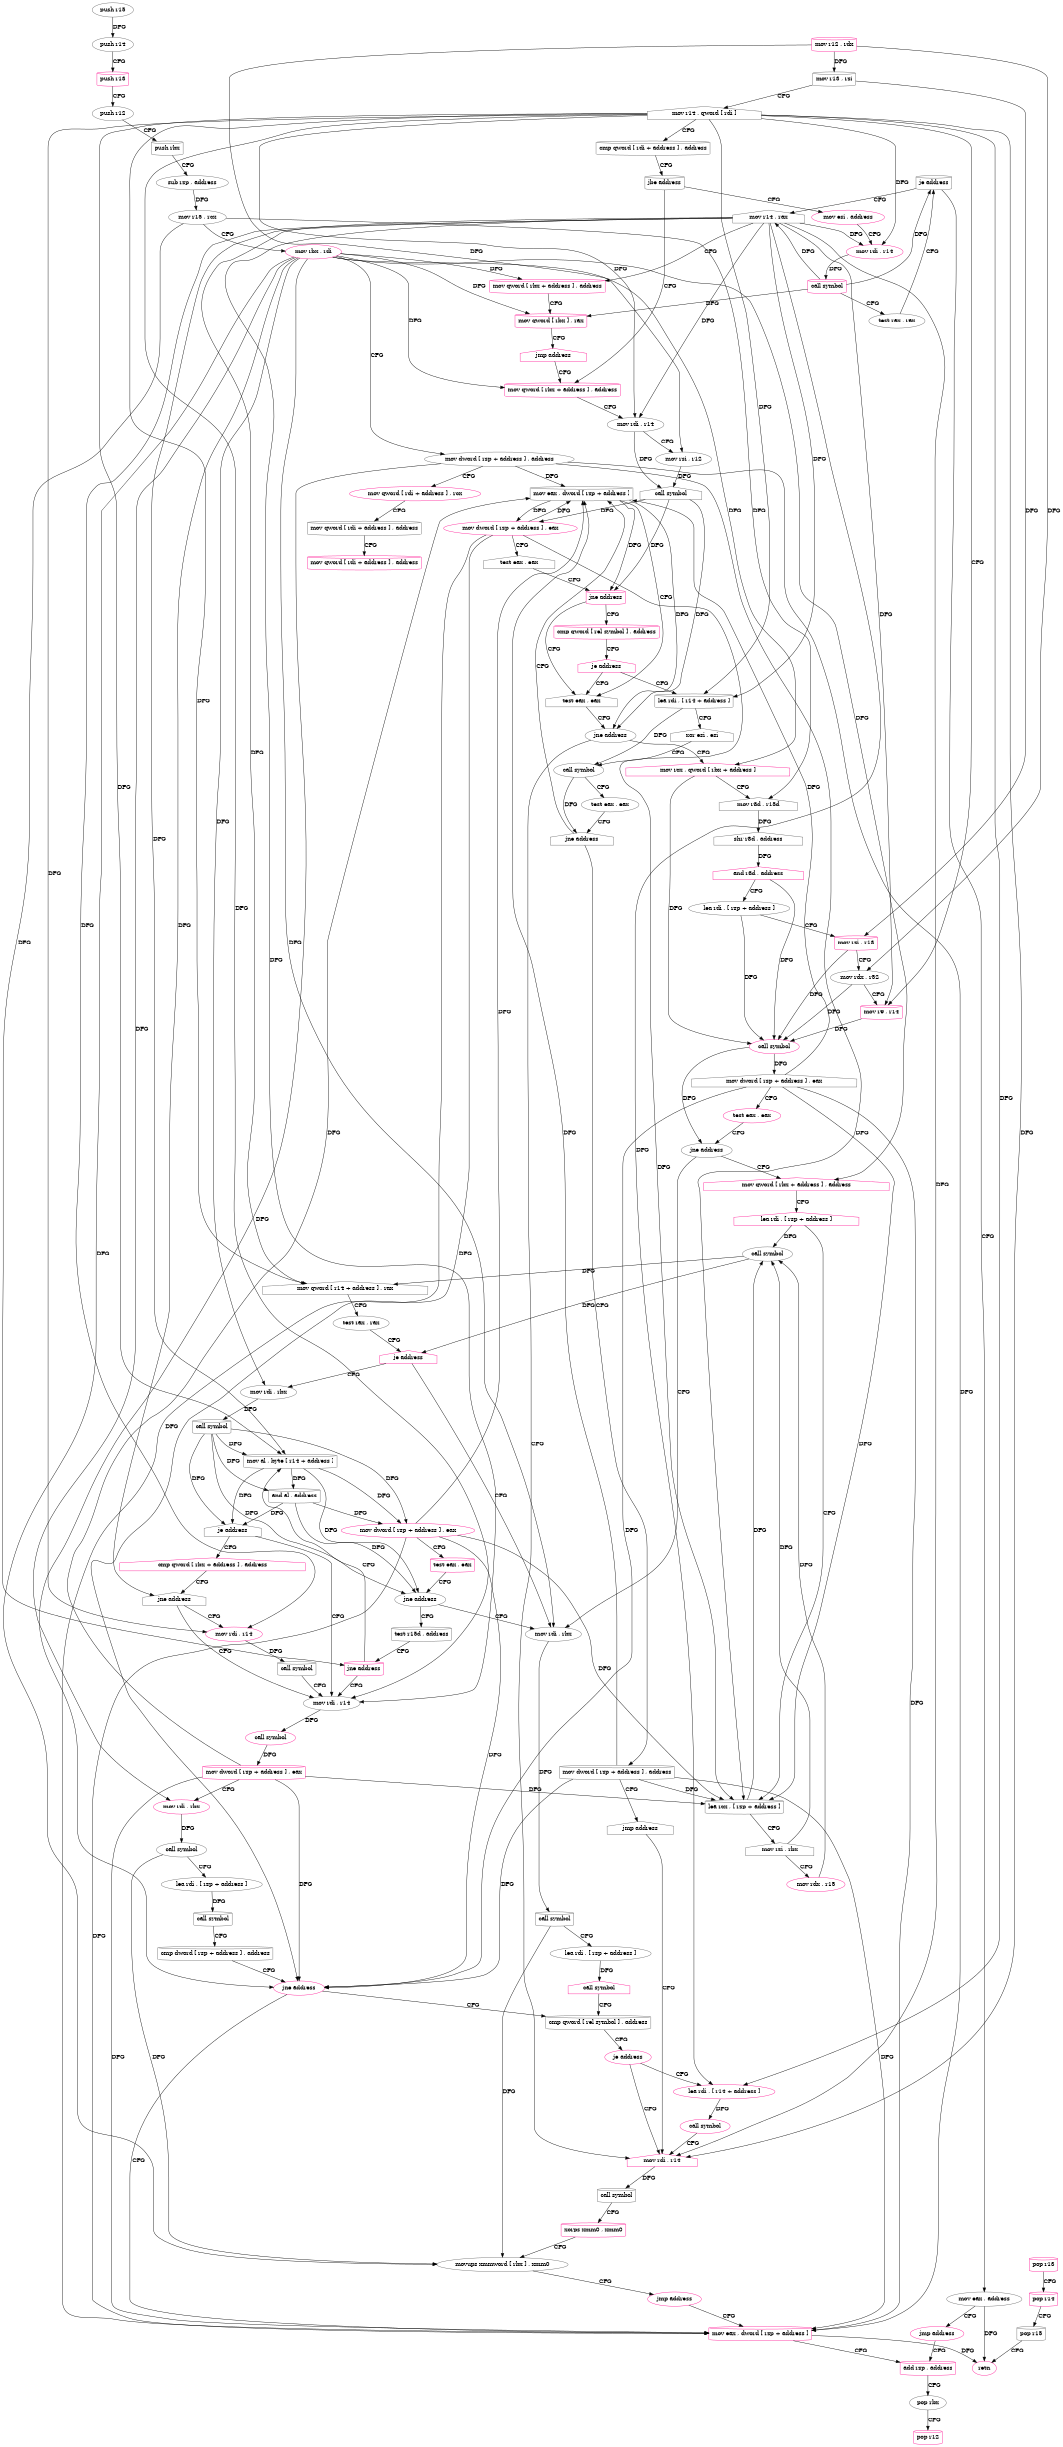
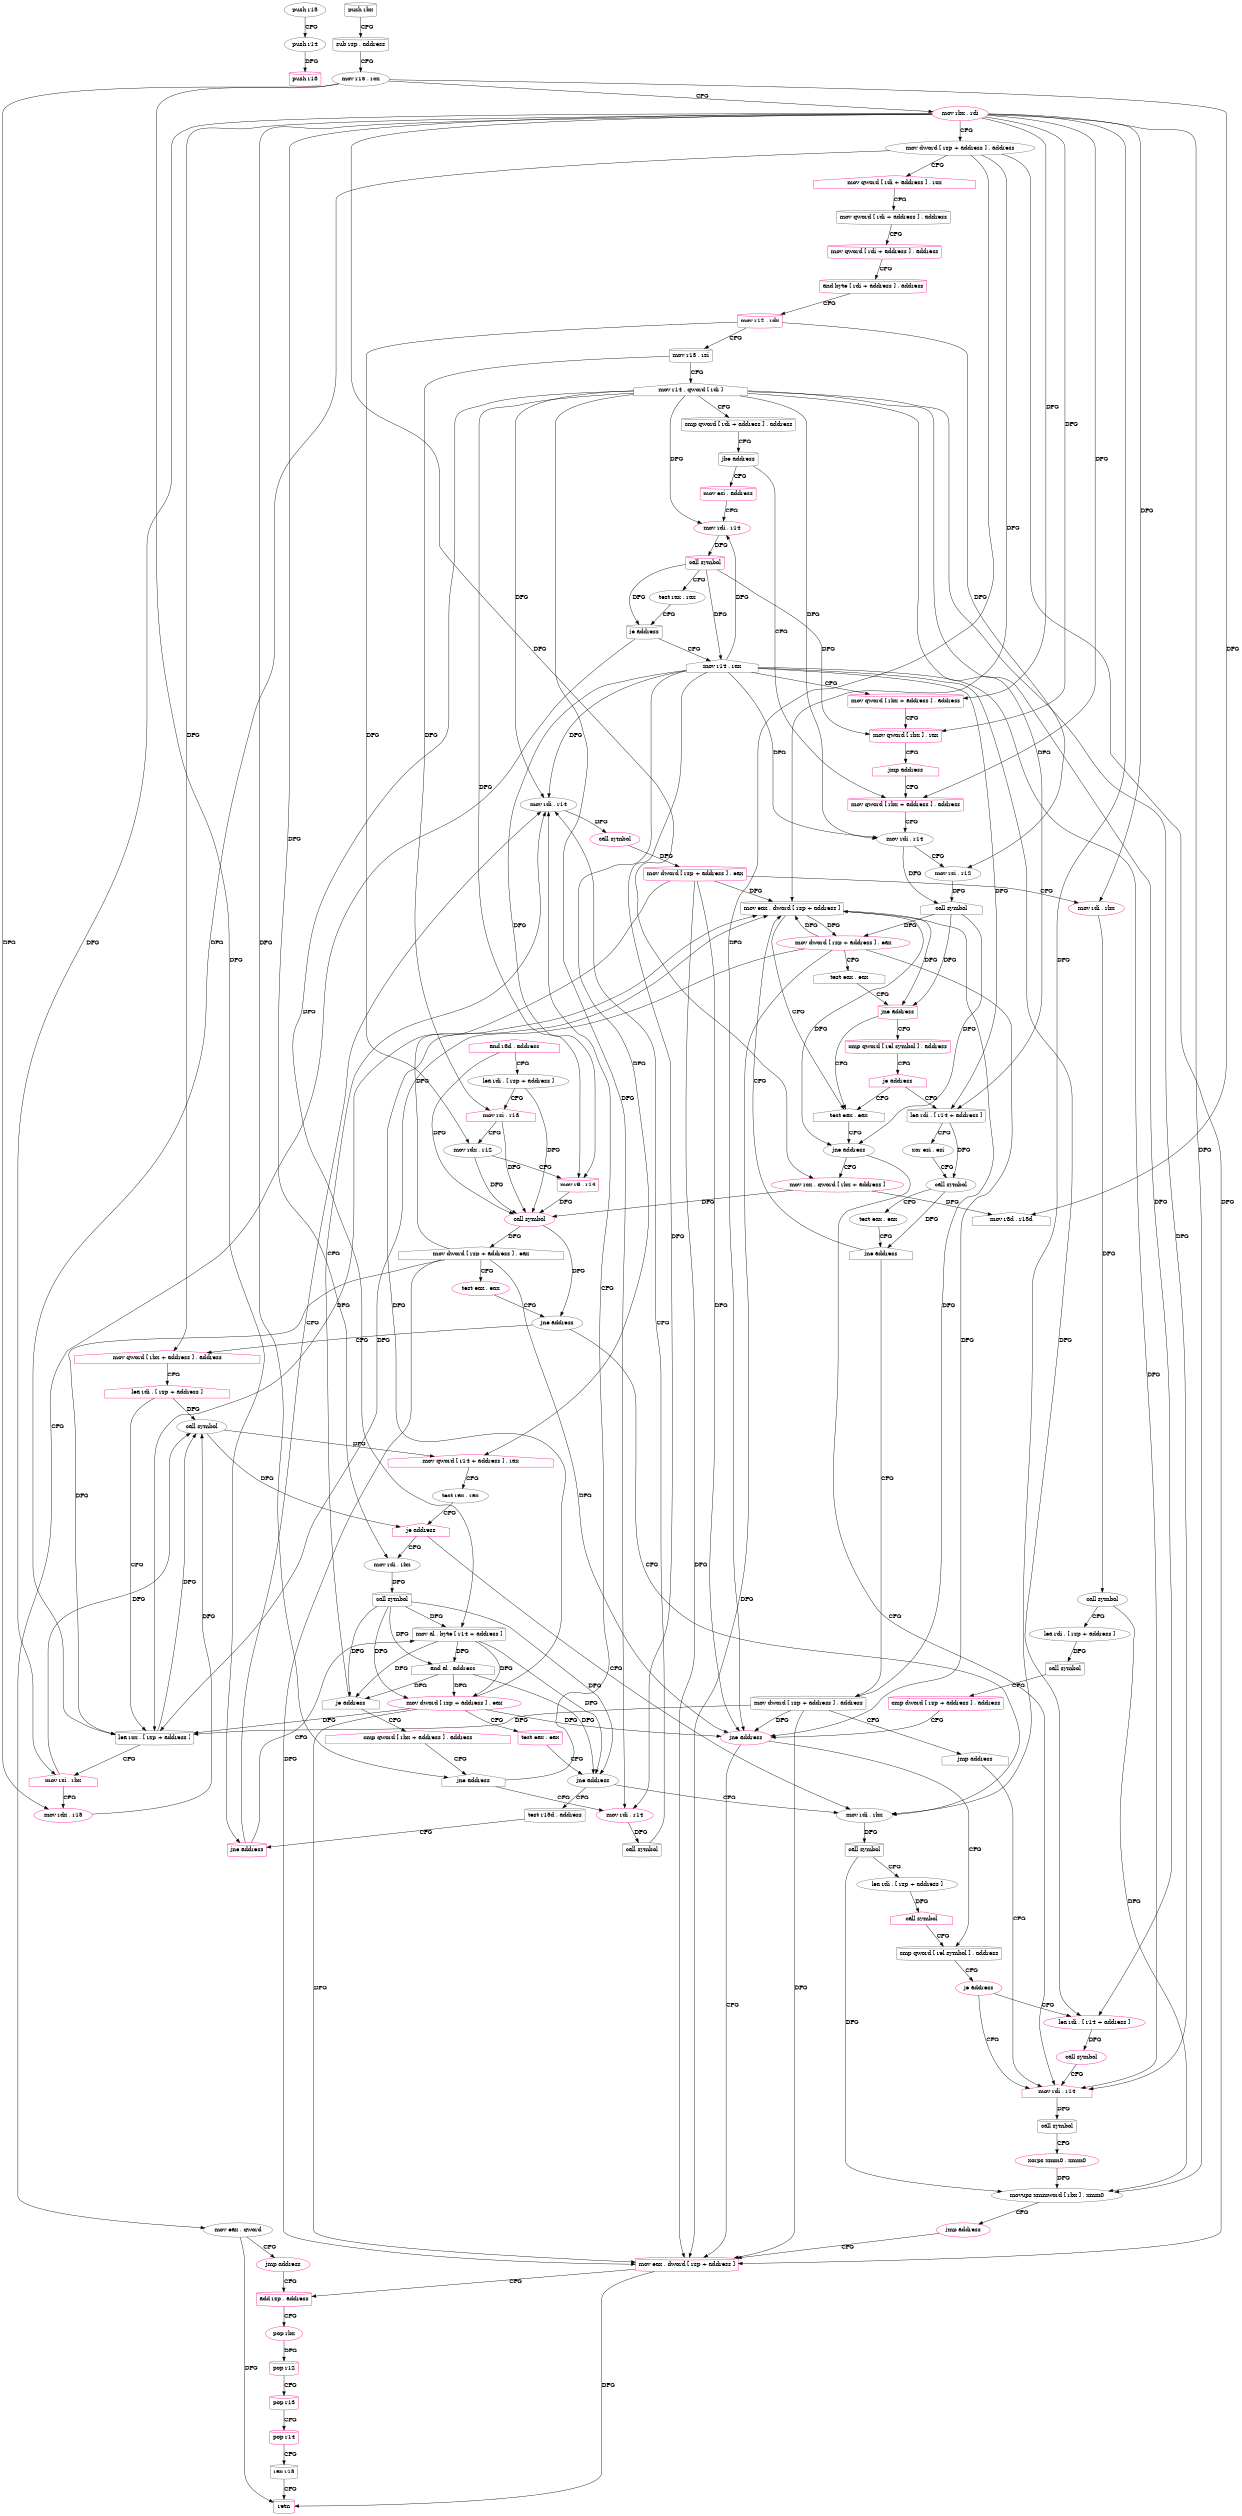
edge "push r15" -> "push r14": label "DFG" -> "CFG"
edge "push r14" -> "push r13": label "CFG" -> "DFG"
edge "mov r12 , rdx" -> "mov r13 , rsi": label "DFG" -> "CFG"
node "push r12": removed
node "sub rsp , address": shape ellipse -> cylinder
edge "sub rsp , address" -> "mov r15 , rcx": label "DFG" -> "CFG"
node "mov esi , address": shape ellipse -> cylinder
node "and byte [ rdi + address ] , address": added
edge "mov r14 , qword [ rdi ]" -> "mov qword [ r14 + address ] , rax": removed, label "DFG"
node "mov qword [ rdi + address ] , rcx": shape ellipse -> house
edge "mov r14 , qword [ rdi ]" -> "mov r9 , r14": label "CFG" -> "DFG"
edge "mov rbx , rdi" -> "mov rsi , rbx": added, label "DFG"
edge "mov r14 , rax" -> "mov al , byte [ r14 + address ]": removed, label "DFG"
node "xor esi , esi": shape house -> ellipse
node "mov rcx , qword [ rbx + address ]": shape house -> ellipse
edge "mov rcx , qword [ rbx + address ]" -> "mov r8d , r15d": label "CFG" -> "DFG"
edge "mov r15 , rcx" -> "mov rdx , r15": added, label "DFG"
node "shr r8d , address": removed
node "mov rsi , r13": shape cylinder -> house
node "mov rdx , r52": label "mov rdx , r52" -> "mov rdx , r12"
node "mov qword [ r14 + address ] , rax": color gray40 -> deeppink
node "and al , address": shape cylinder -> house
node "mov rsi , rbx": color gray40 -> deeppink
node "cmp dword [ rsp + address ] , address": color gray40 -> deeppink
node "xorps xmm0 , xmm0": shape cylinder -> ellipse
edge "xorps xmm0 , xmm0" -> "movups xmmword [ rbx ] , xmm0": label "CFG" -> "DFG"
node "mov eax , address": label "mov eax , address" -> "mov eax , qword"
node "pop r15": label "pop r15" -> "rax r15"
node "retn": shape ellipse -> cylinder
edge "pop r12" -> "pop r13": added, label "CFG"
node "pop rbx": color gray40 -> deeppink
edge "pop rbx" -> "pop r12": label "CFG" -> "DFG"
